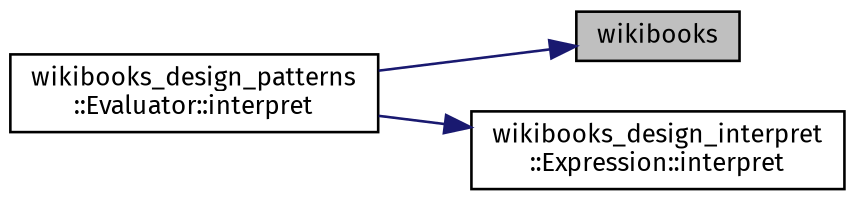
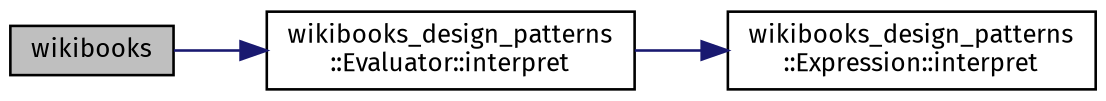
edge "wikibooks_design_patterns ::Evaluator::interpret" -> "wikibooks": reversed
node "wikibooks_design_interpret ::Expression::interpret": label "wikibooks_design_interpret ::Expression::interpret" -> "wikibooks_design_patterns ::Expression::interpret"
